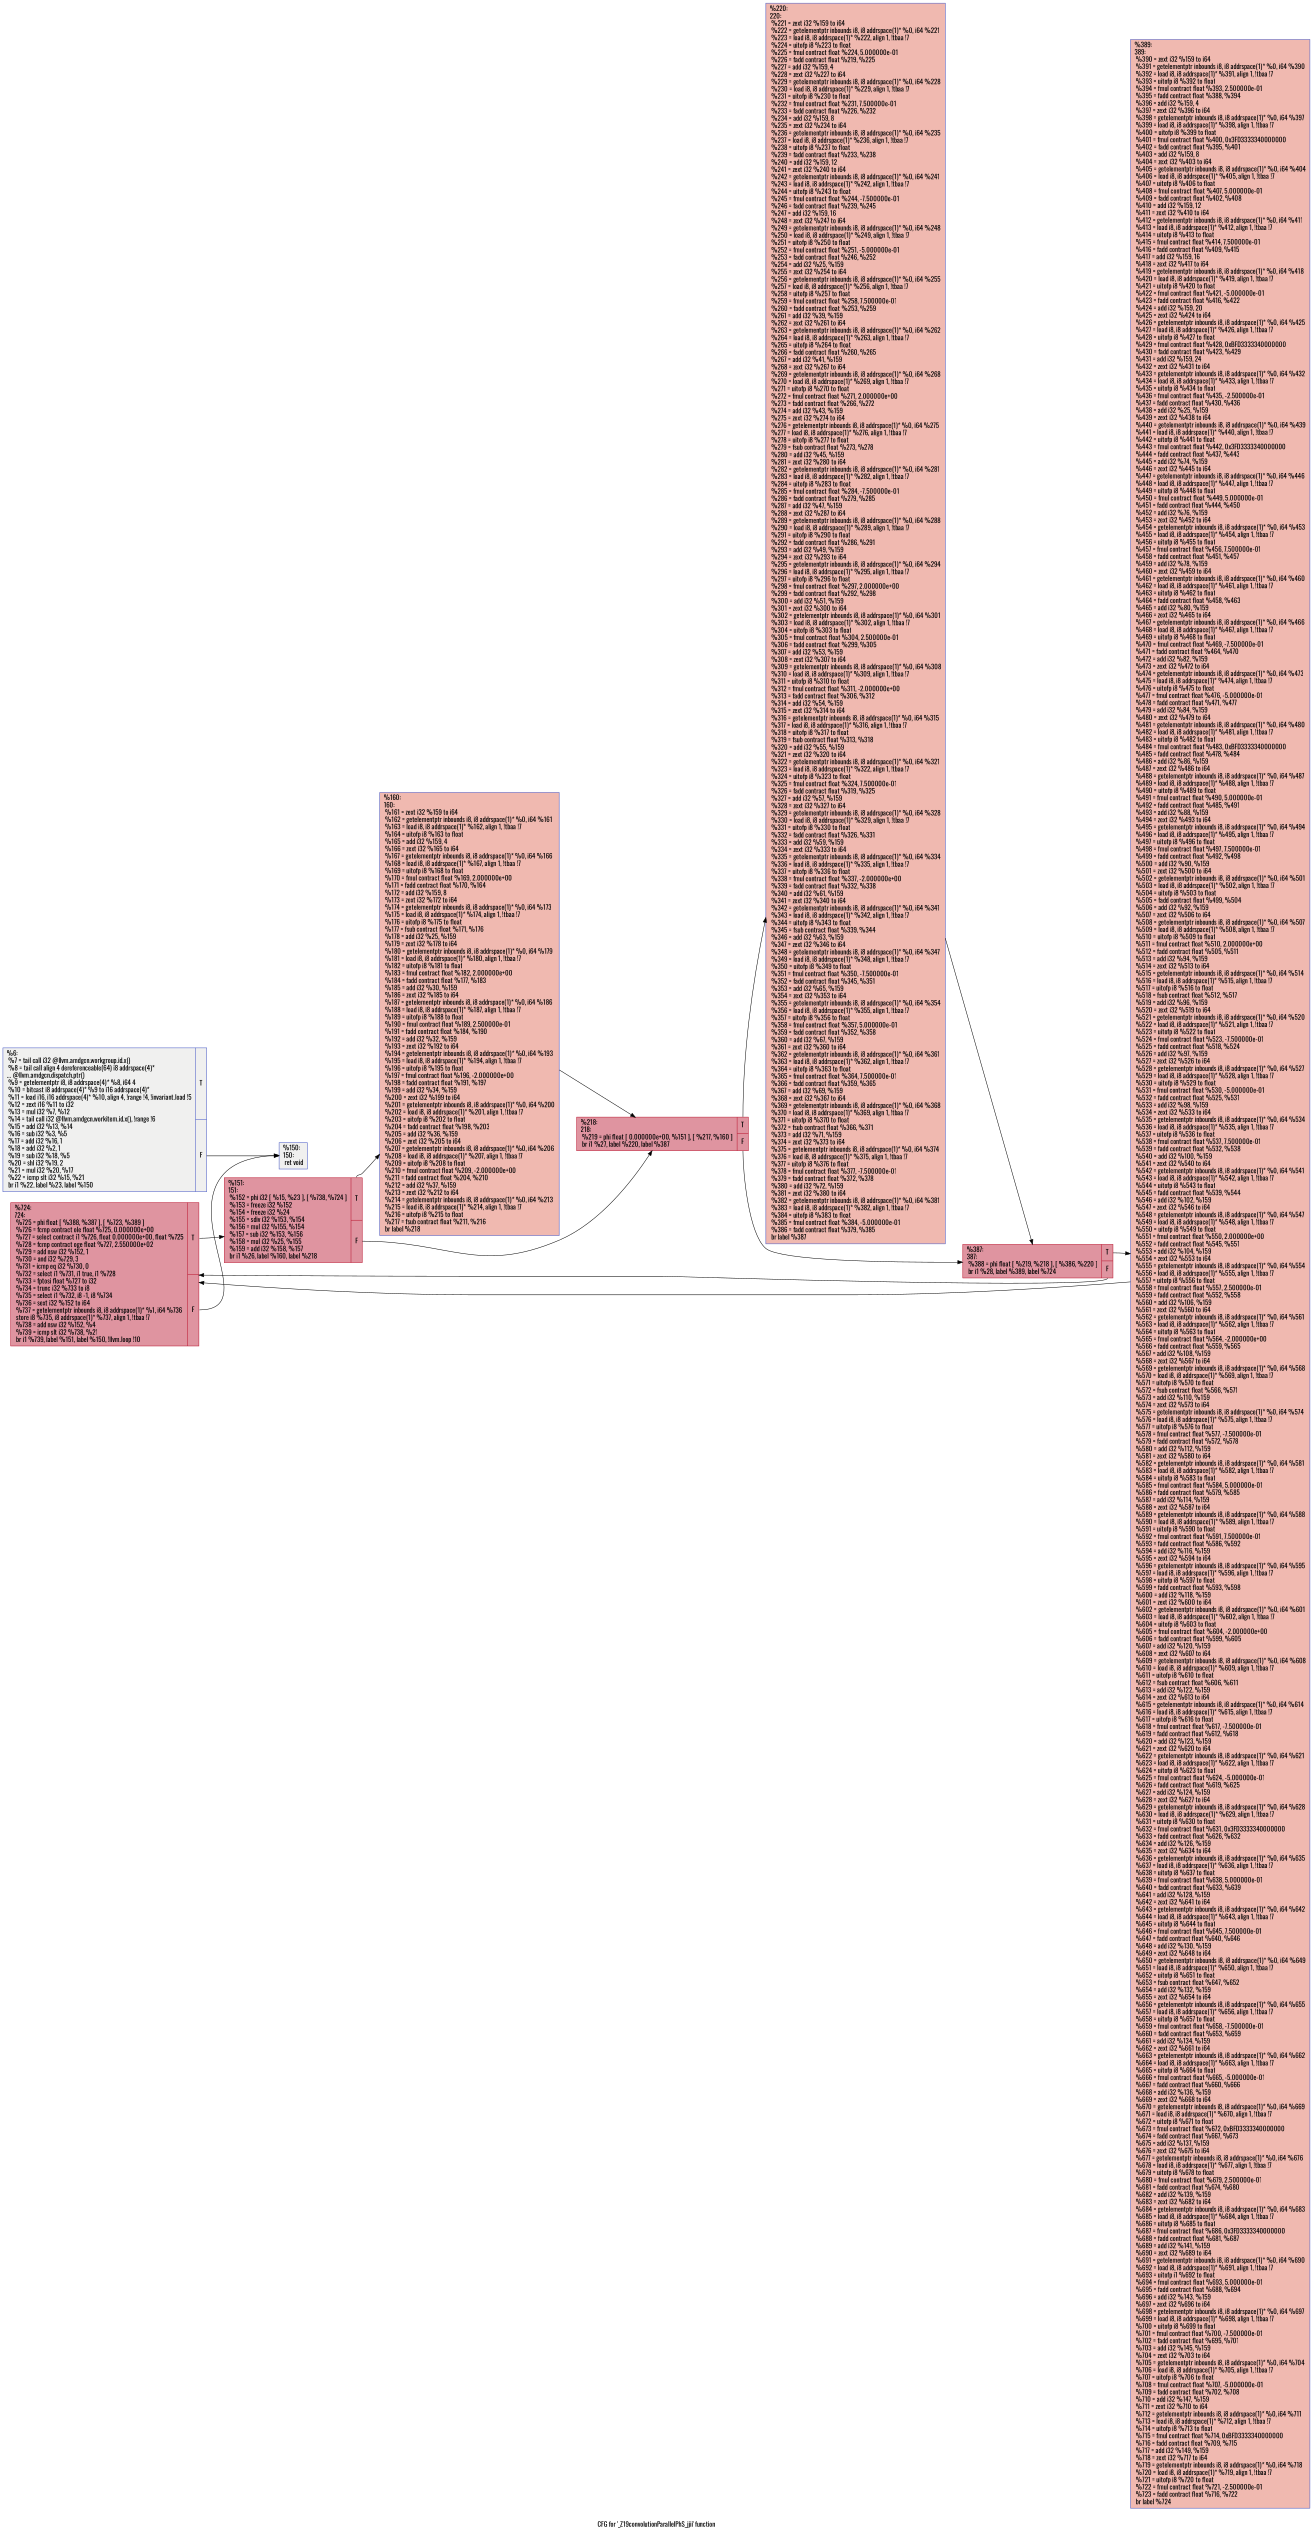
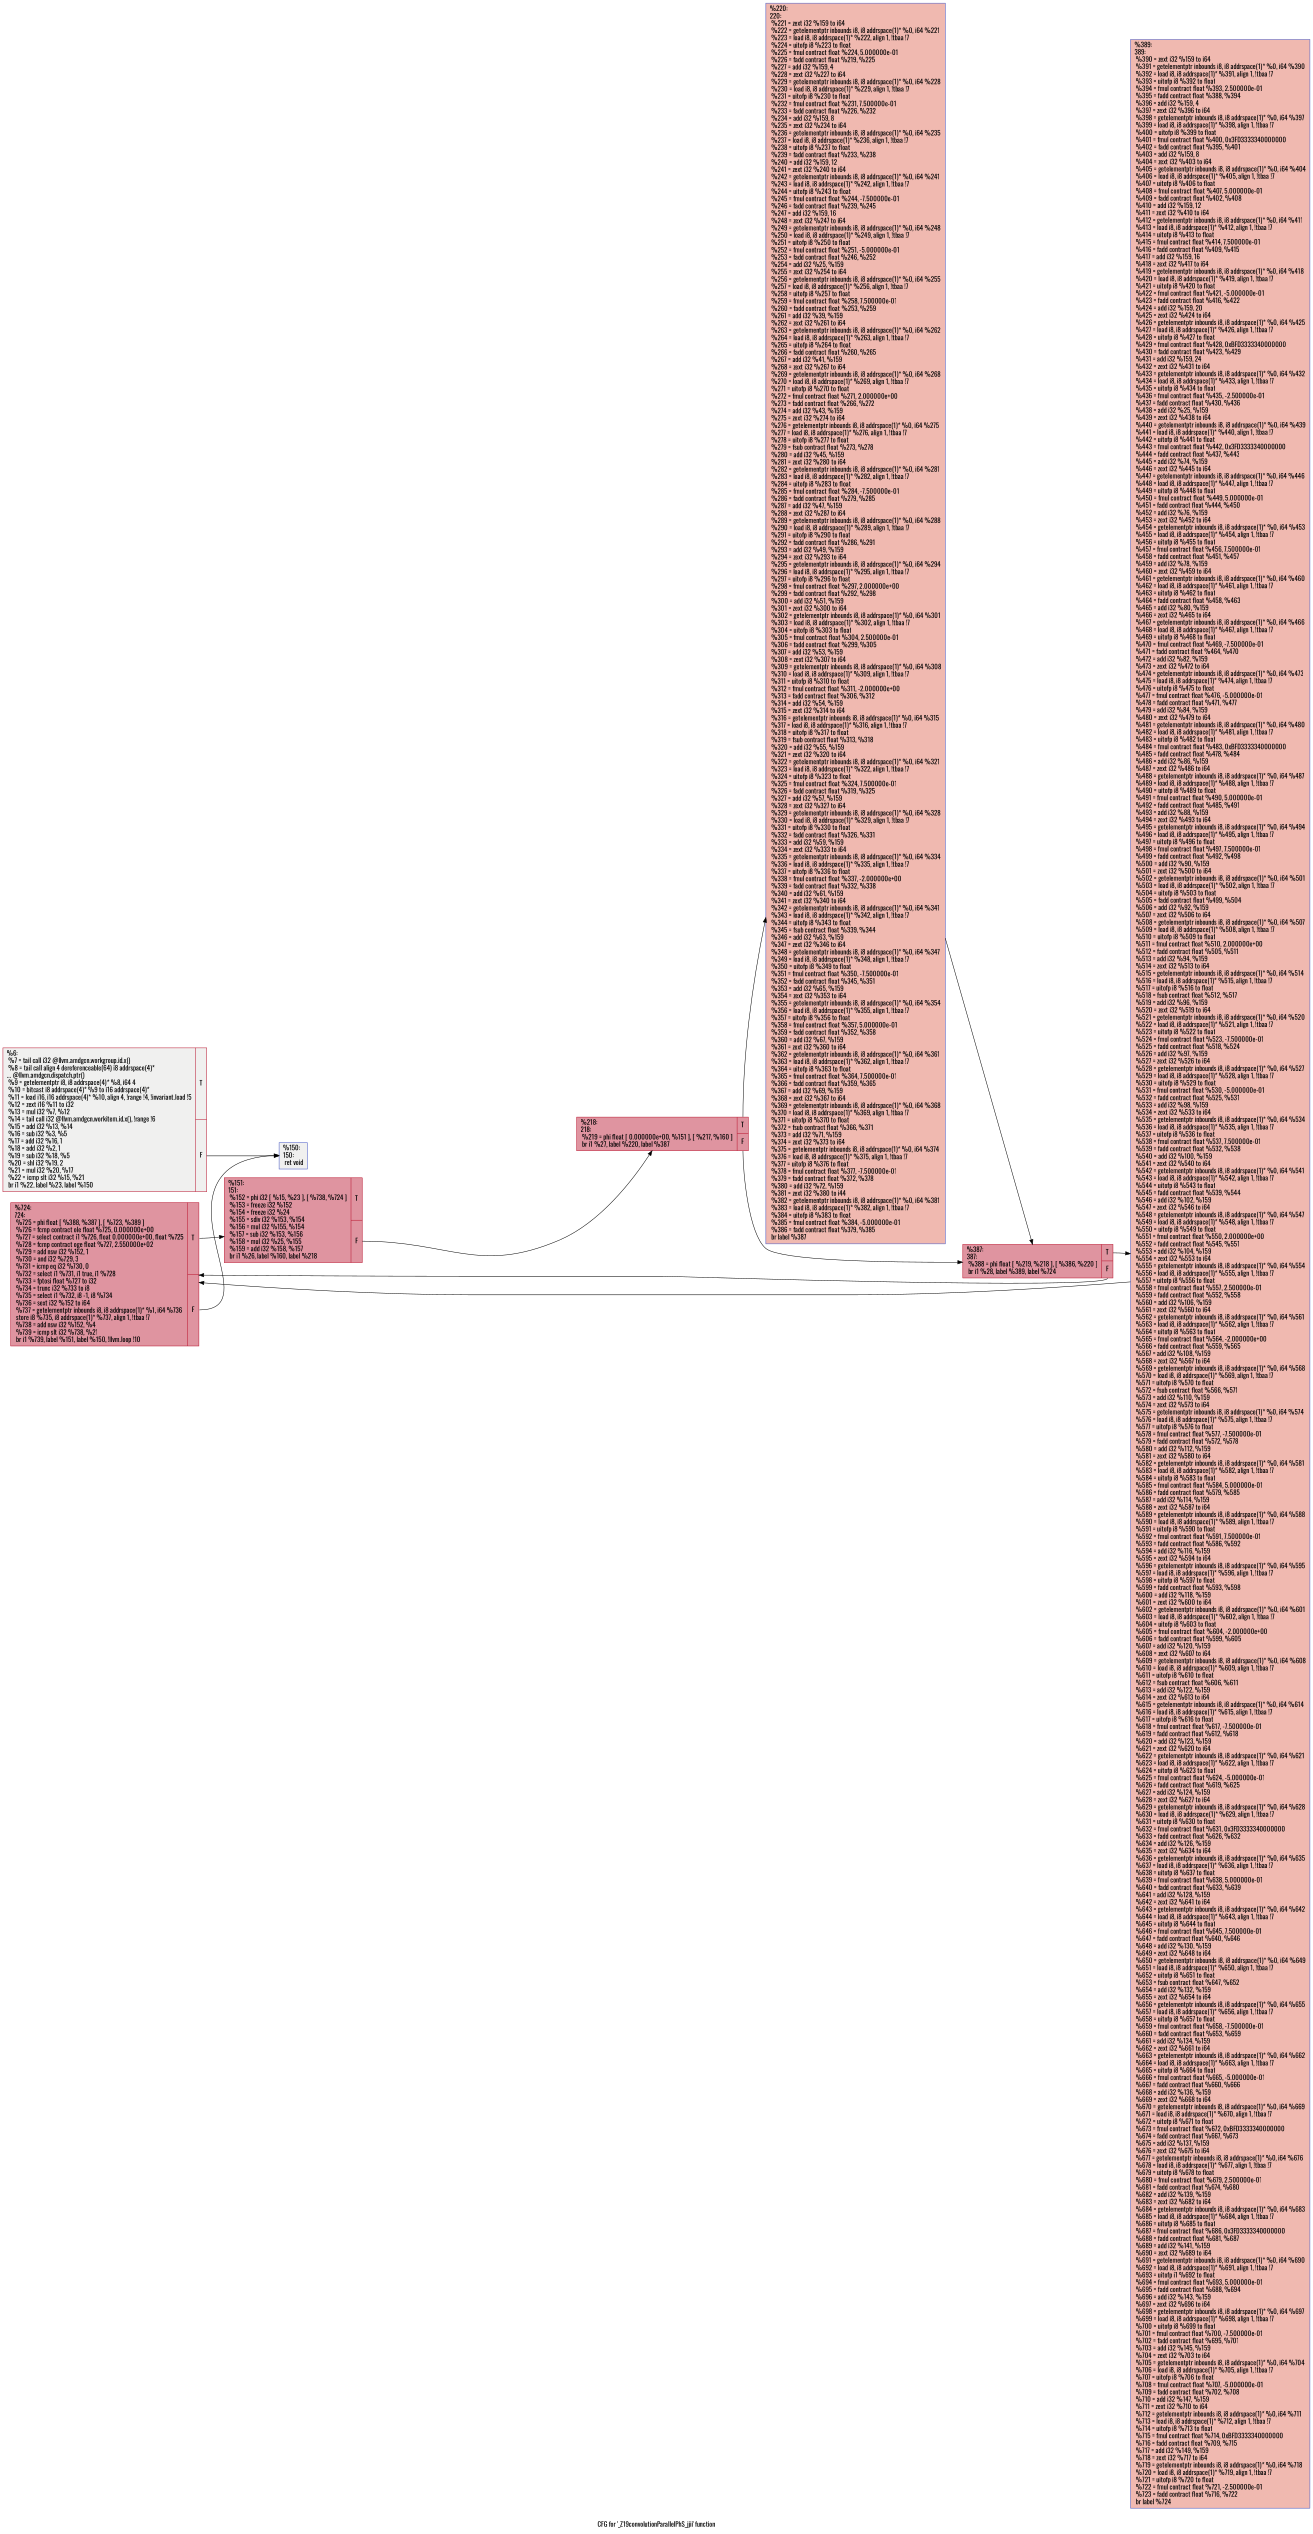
node "%160:": removed
node "%6:": color #3d50c3ff -> #b70d28ff
node "%220:": text "%381 = zext i32 %380 to i64" -> "%381 = zext i32 %380 to i44"
